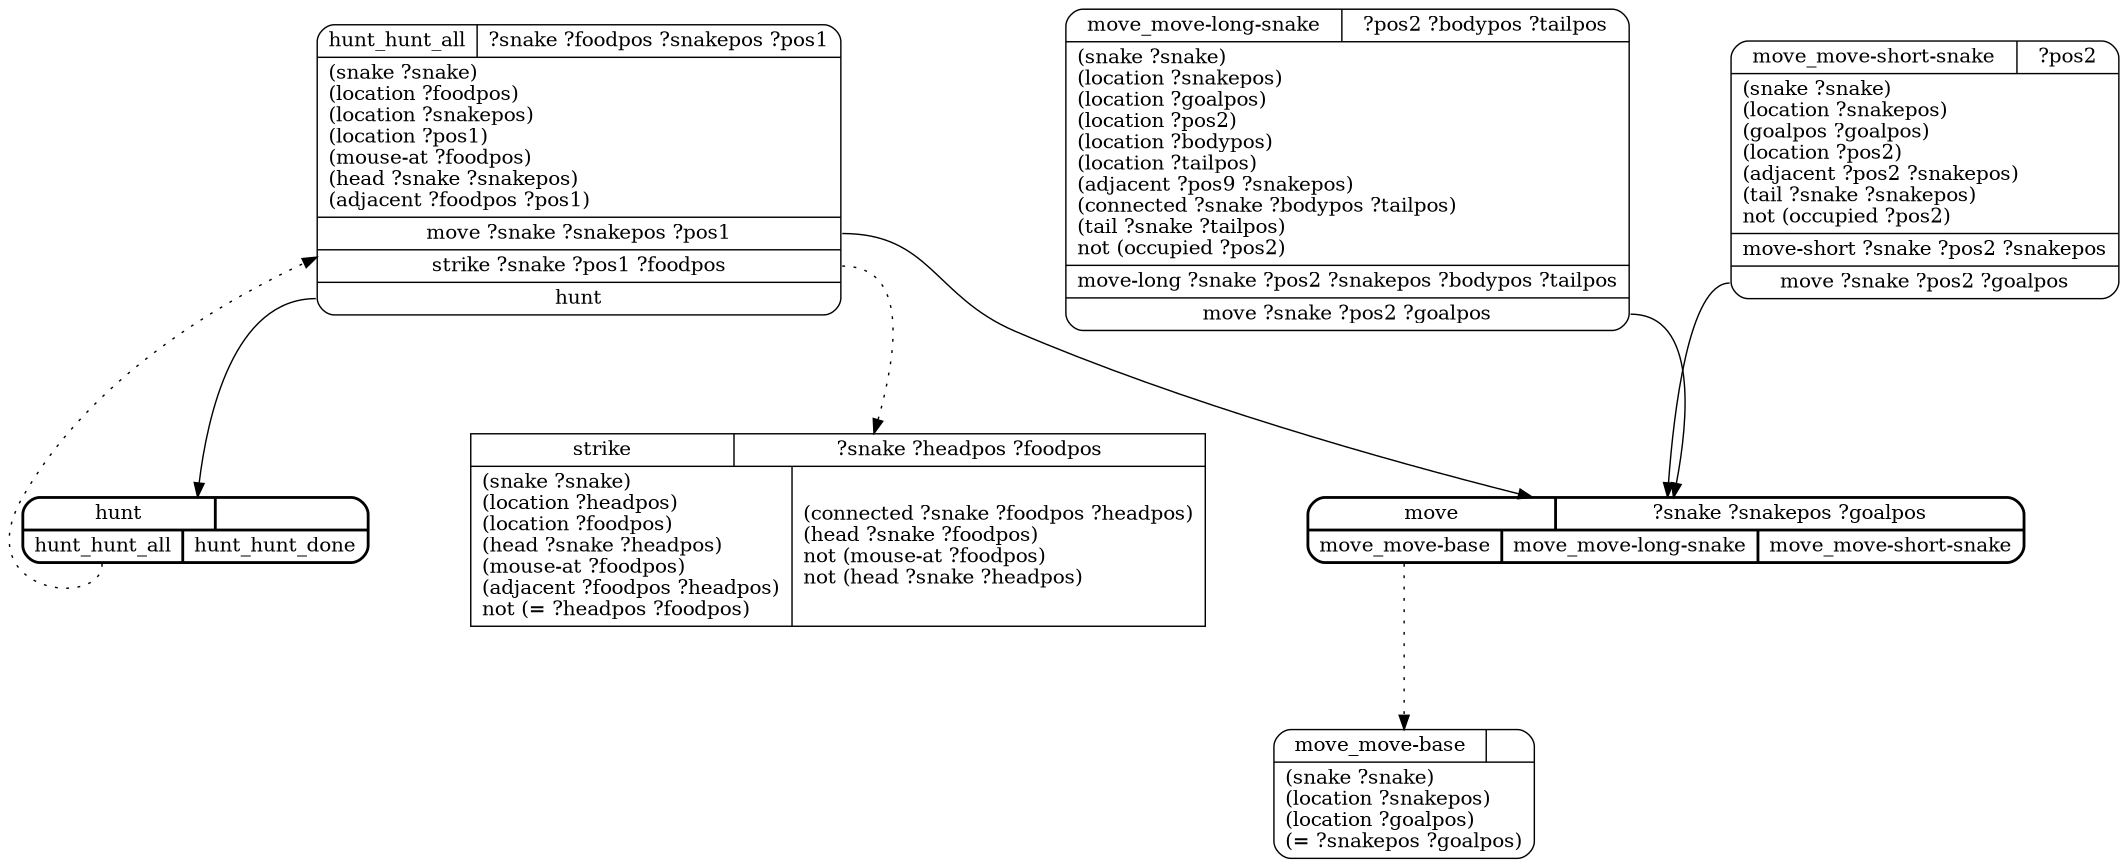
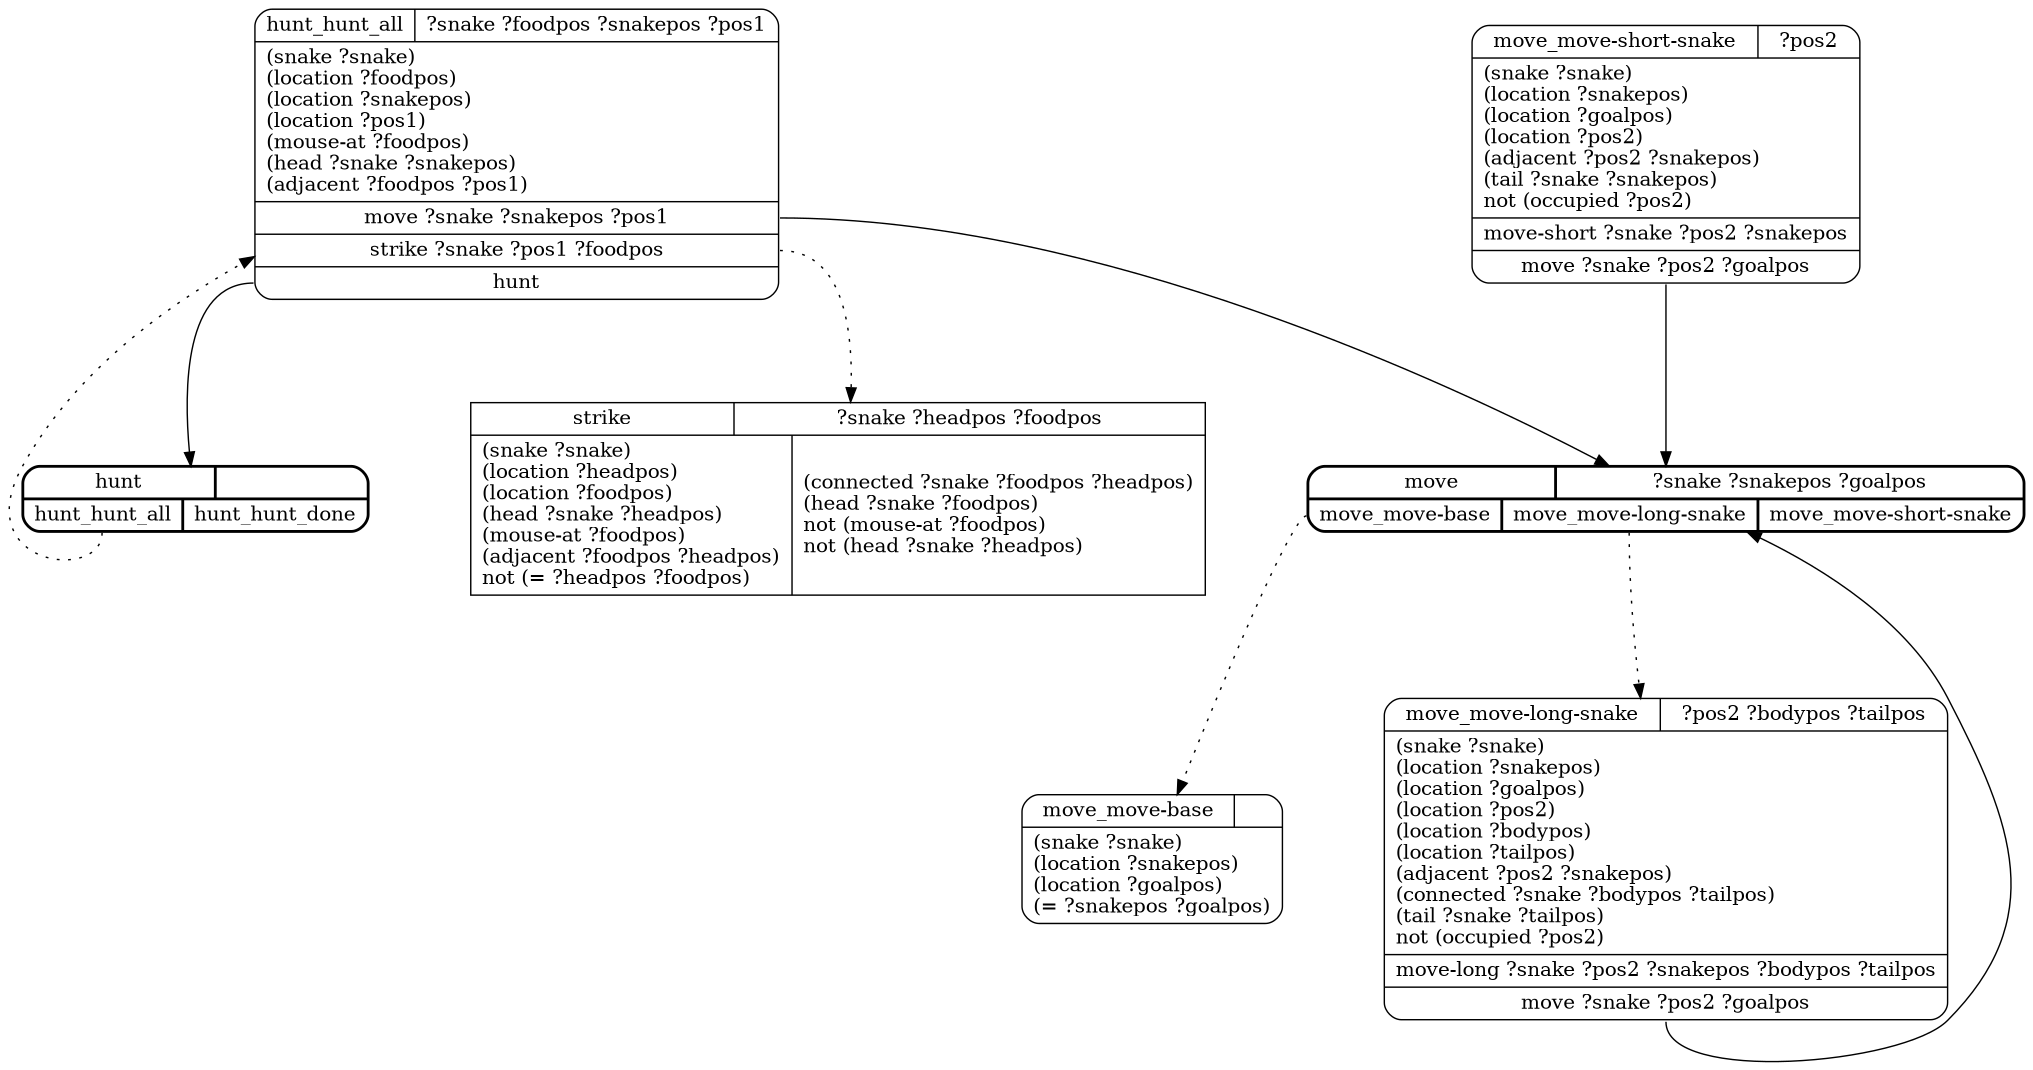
node "move_move-short-snake": text "(goalpos ?goalpos)" -> "(location ?goalpos)"
node "move_move-long-snake": text "(adjacent ?pos9 ?snakepos)" -> "(adjacent ?pos2 ?snakepos)"
edge "move" -> "move_move-long-snake": added
